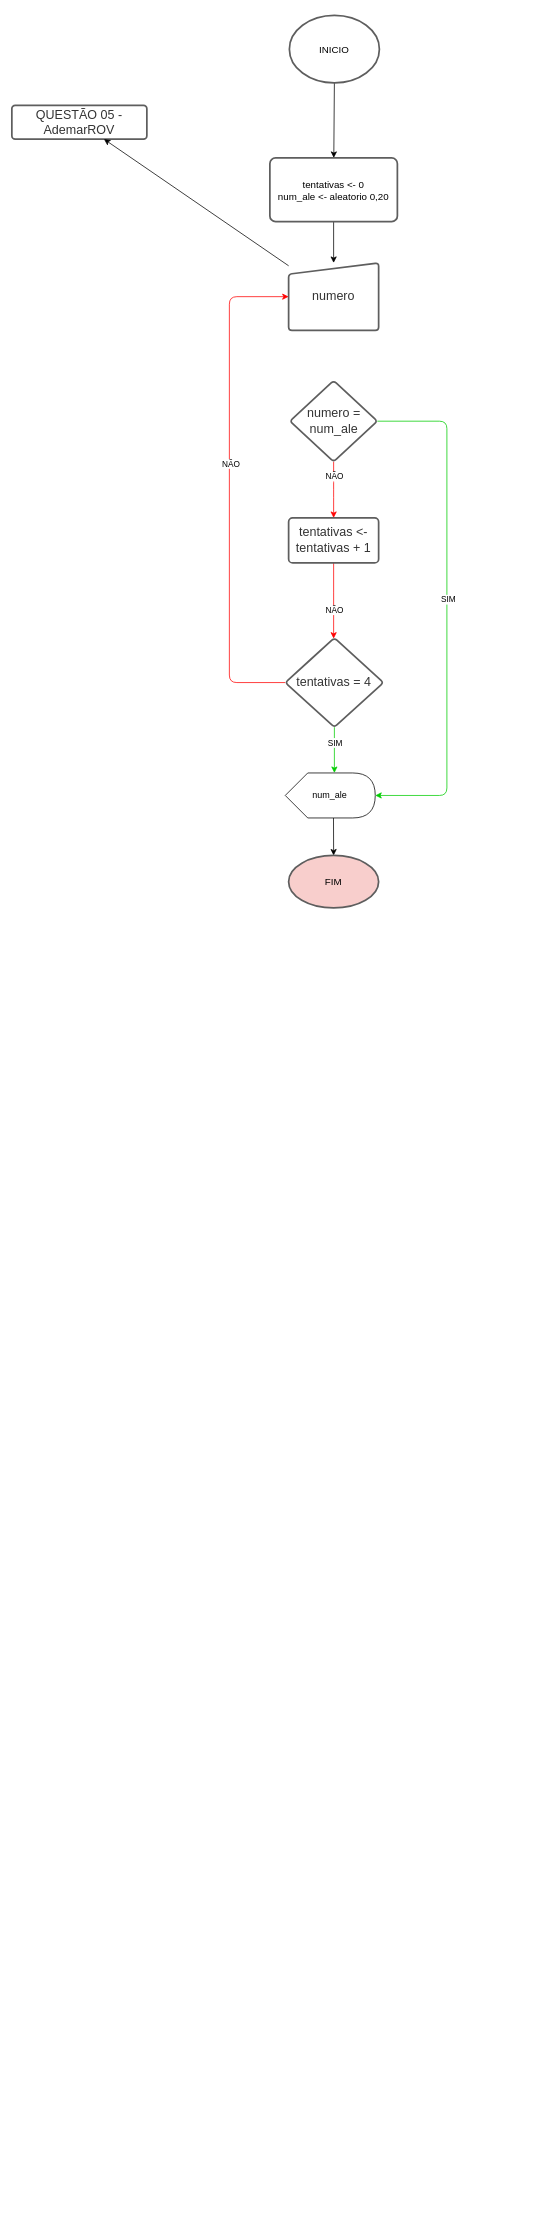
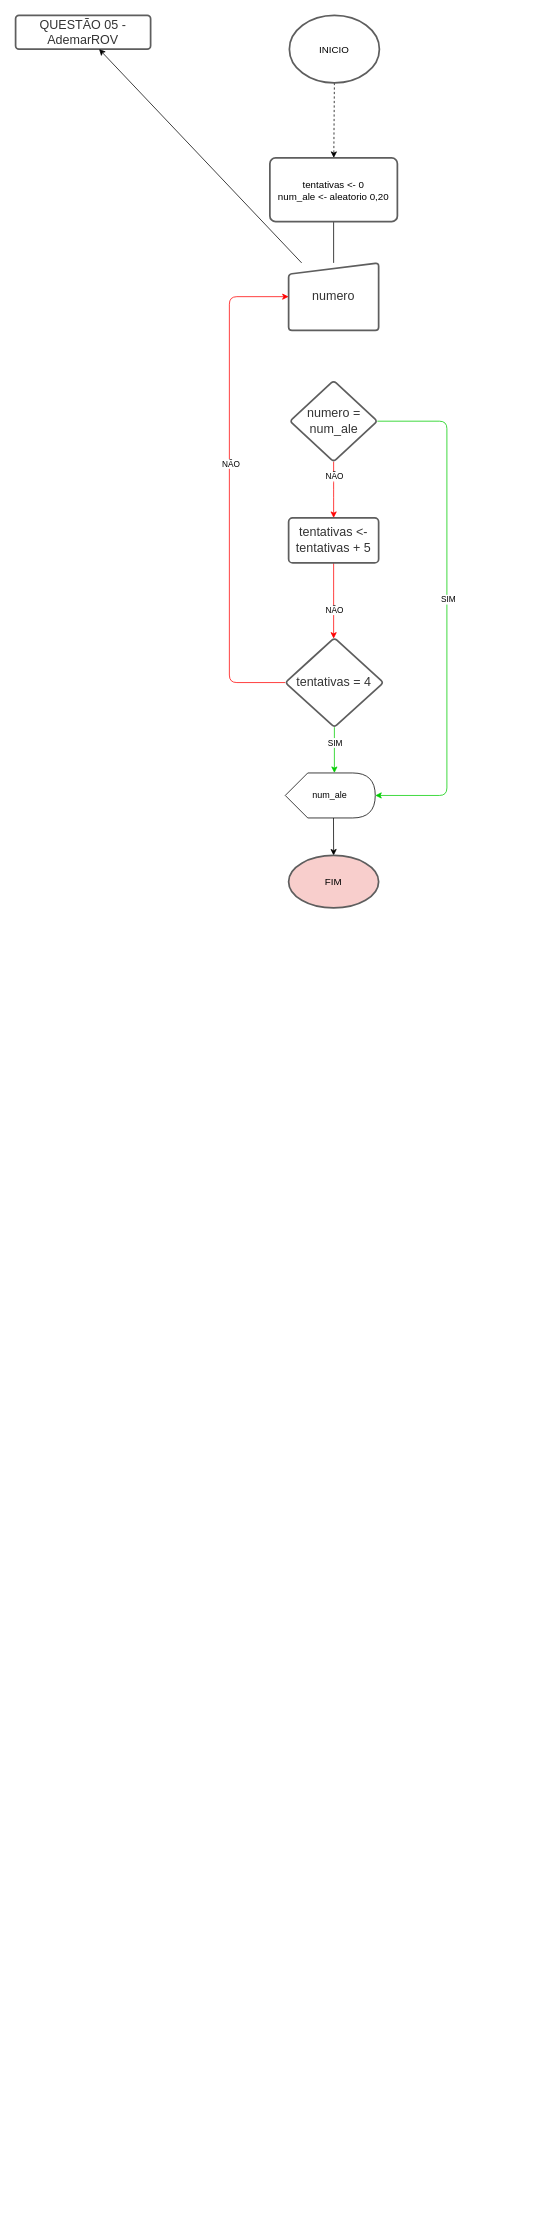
edge "INICIO" -> "tentativas <- 0 num_ale <- aleatorio 0,20": style solid -> dashed
node "QUESTÃO 05 - AdemarROV": moved (79, 122) -> (83, 32)
edge "tentativas <- 0 num_ale <- aleatorio 0,20" -> "numero": arrowhead classic -> none
node "tentativas <- tentativas + 1": label "tentativas <- tentativas + 1" -> "tentativas <- tentativas + 5"
